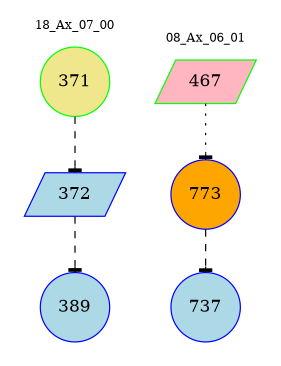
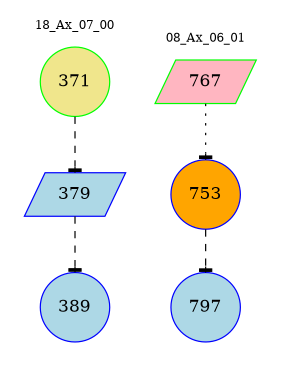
node "467": label "467" -> "767"
node "372": label "372" -> "379"
node "773": label "773" -> "753"
node "737": label "737" -> "797"
